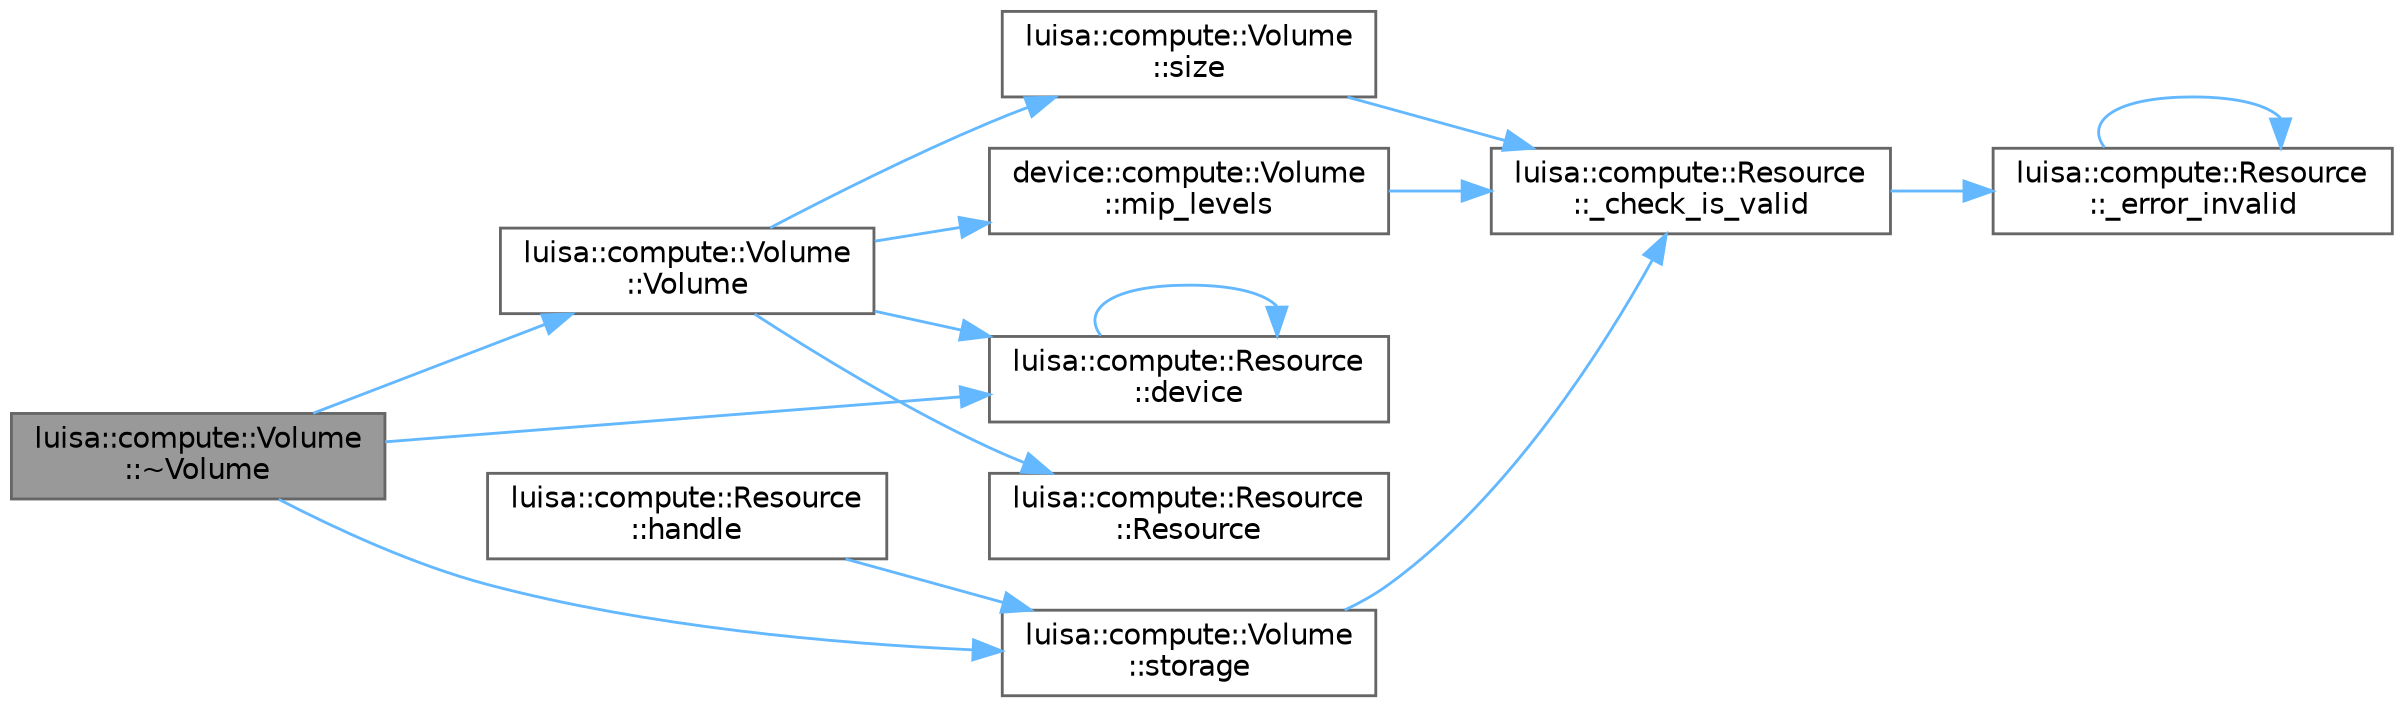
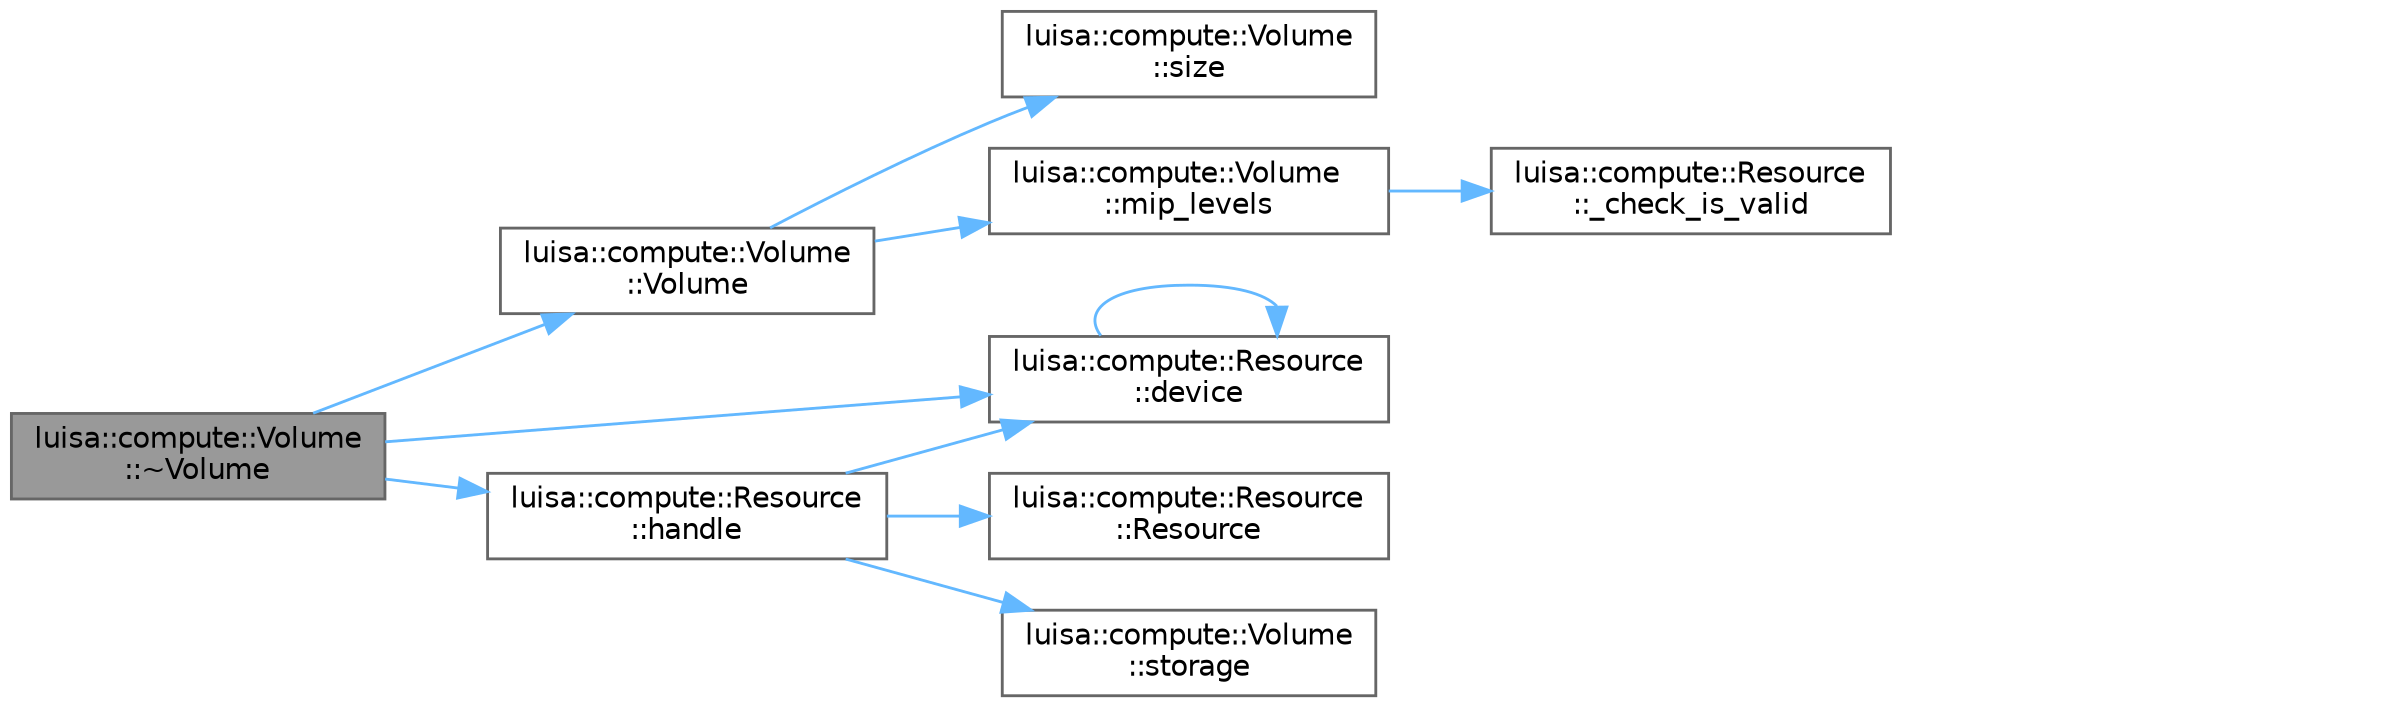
edge "luisa::compute::Volume ::size" -> "luisa::compute::Resource ::_check_is_valid": removed
node "device::compute::Volume ::mip_levels": label "device::compute::Volume ::mip_levels" -> "luisa::compute::Volume ::mip_levels"
node "luisa::compute::Resource ::_error_invalid": removed
edge "luisa::compute::Volume ::Volume" -> "luisa::compute::Resource ::device": now "luisa::compute::Resource ::handle" -> "luisa::compute::Resource ::device"
edge "luisa::compute::Volume ::Volume" -> "luisa::compute::Resource ::Resource": now "luisa::compute::Resource ::handle" -> "luisa::compute::Resource ::Resource"
edge "luisa::compute::Volume ::storage" -> "luisa::compute::Resource ::_check_is_valid": removed
edge "luisa::compute::Volume ::~Volume" -> "luisa::compute::Volume ::storage": now "luisa::compute::Volume ::~Volume" -> "luisa::compute::Resource ::handle"
